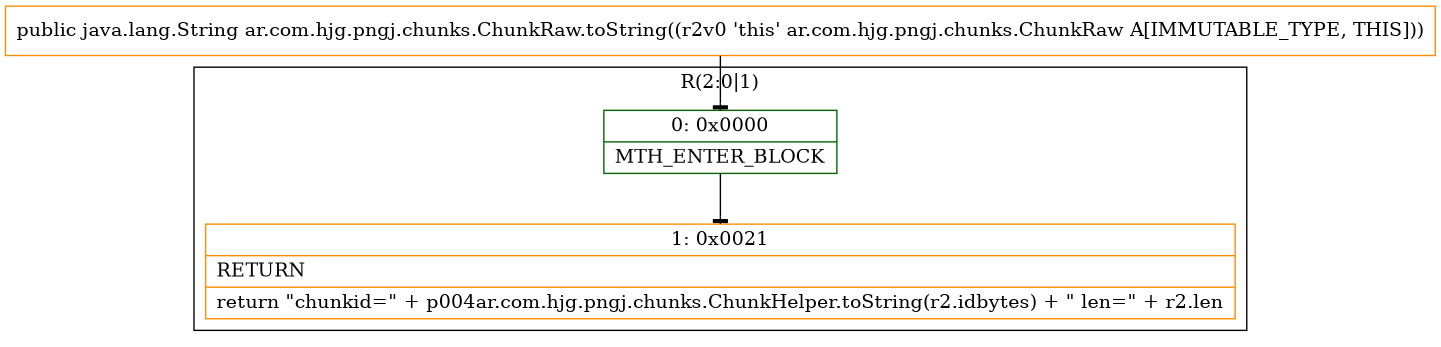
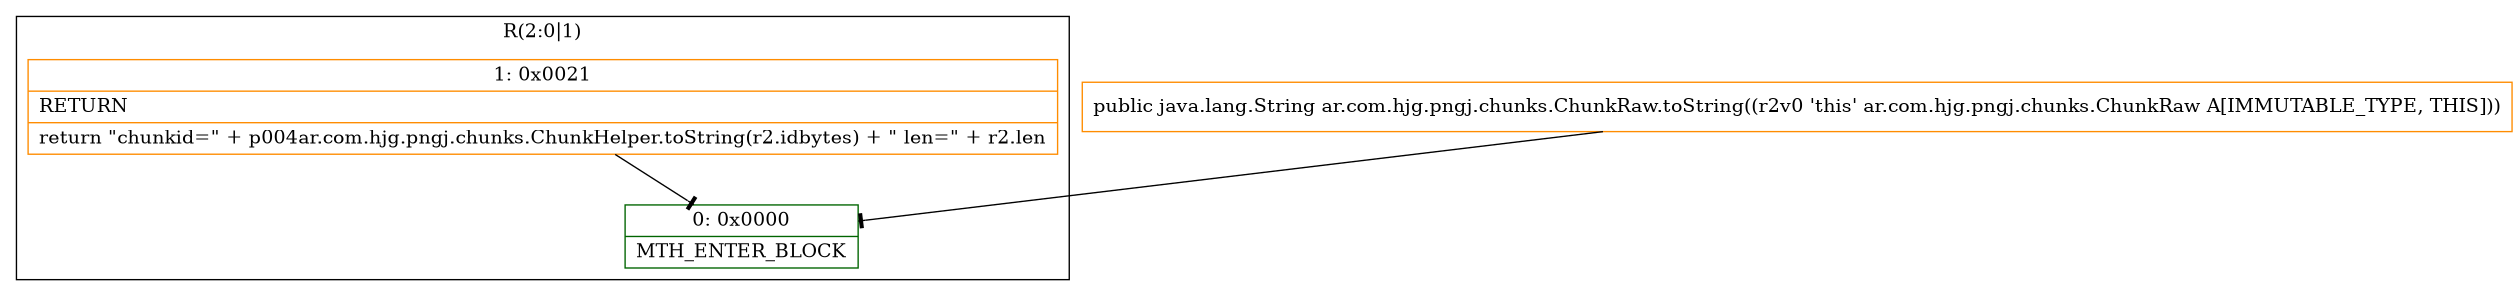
edge "0: 0x0000" -> "1: 0x0021": reversed
